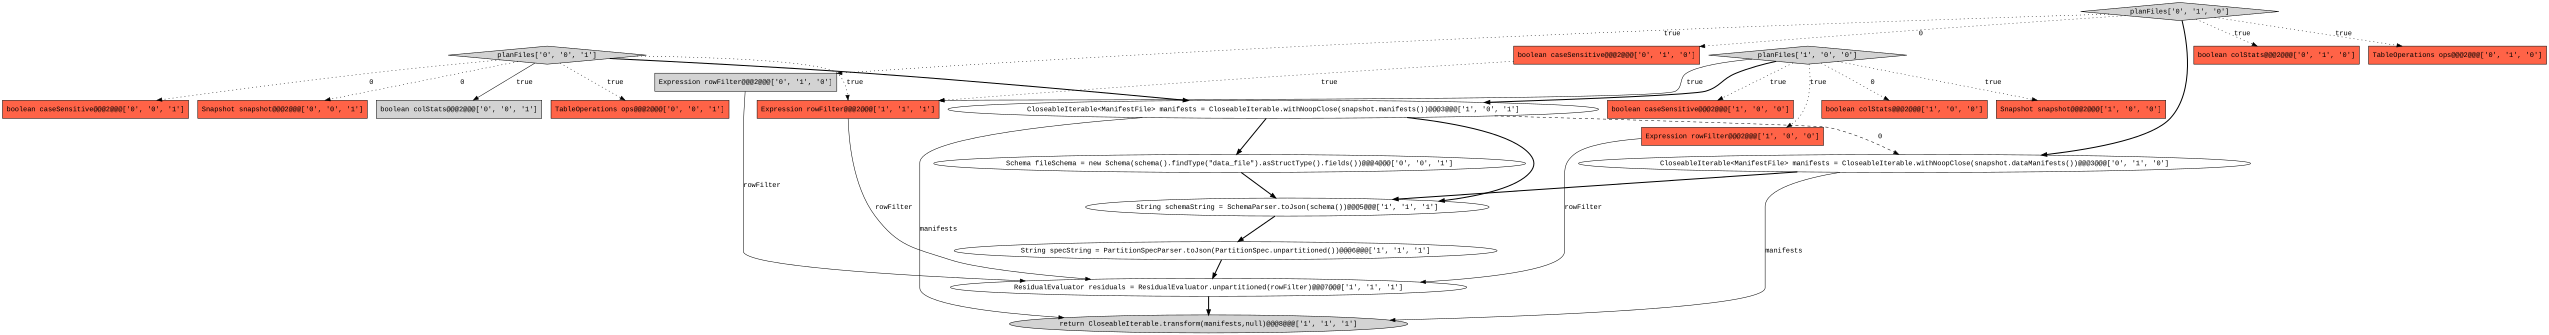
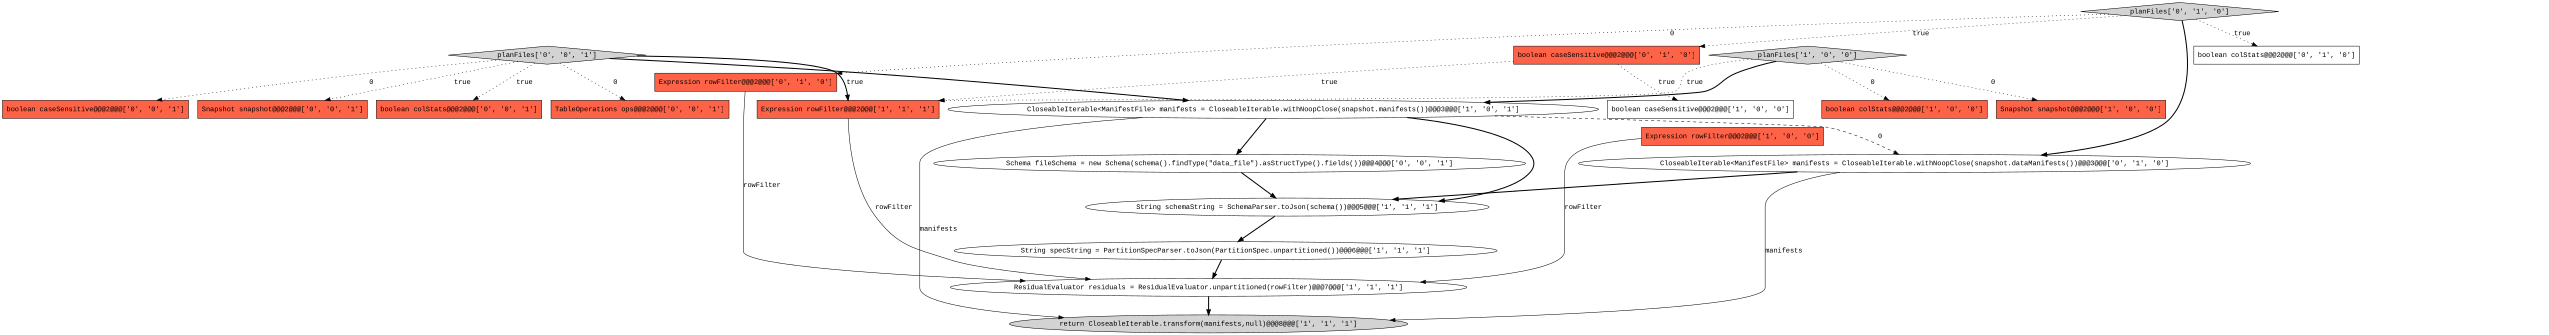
edge "planFiles['0', '1', '0']" -> "Expression rowFilter@@@2@@@['0', '1', '0']": label "true" -> "0"
edge "planFiles['0', '1', '0']" -> "boolean caseSensitive@@@2@@@['0', '1', '0']": label "0" -> "true"
node "boolean colStats@@@2@@@['0', '1', '0']": fillcolor tomato -> white
node "TableOperations ops@@@2@@@['0', '1', '0']": removed
edge "planFiles['0', '0', '1']" -> "Expression rowFilter@@@2@@@['1', '1', '1']": style dotted -> bold
edge "planFiles['0', '0', '1']" -> "boolean colStats@@@2@@@['0', '0', '1']": style solid -> dotted
edge "planFiles['1', '0', '0']" -> "boolean caseSensitive@@@2@@@['1', '0', '0']": now "boolean caseSensitive@@@2@@@['0', '1', '0']" -> "boolean caseSensitive@@@2@@@['1', '0', '0']"
edge "planFiles['0', '0', '1']" -> "Snapshot snapshot@@@2@@@['0', '0', '1']": label "0" -> "true"
edge "planFiles['0', '0', '1']" -> "TableOperations ops@@@2@@@['0', '0', '1']": label "true" -> "0"
node "Expression rowFilter@@@2@@@['0', '1', '0']": fillcolor lightgray -> tomato
edge "planFiles['1', '0', '0']" -> "Snapshot snapshot@@@2@@@['1', '0', '0']": label "true" -> "0"
edge "planFiles['1', '0', '0']" -> "Expression rowFilter@@@2@@@['1', '0', '0']": removed, label "true"
edge "planFiles['1', '0', '0']" -> "Expression rowFilter@@@2@@@['1', '1', '1']": style solid -> dotted
node "boolean colStats@@@2@@@['0', '0', '1']": fillcolor lightgray -> tomato
node "boolean caseSensitive@@@2@@@['1', '0', '0']": fillcolor tomato -> white
